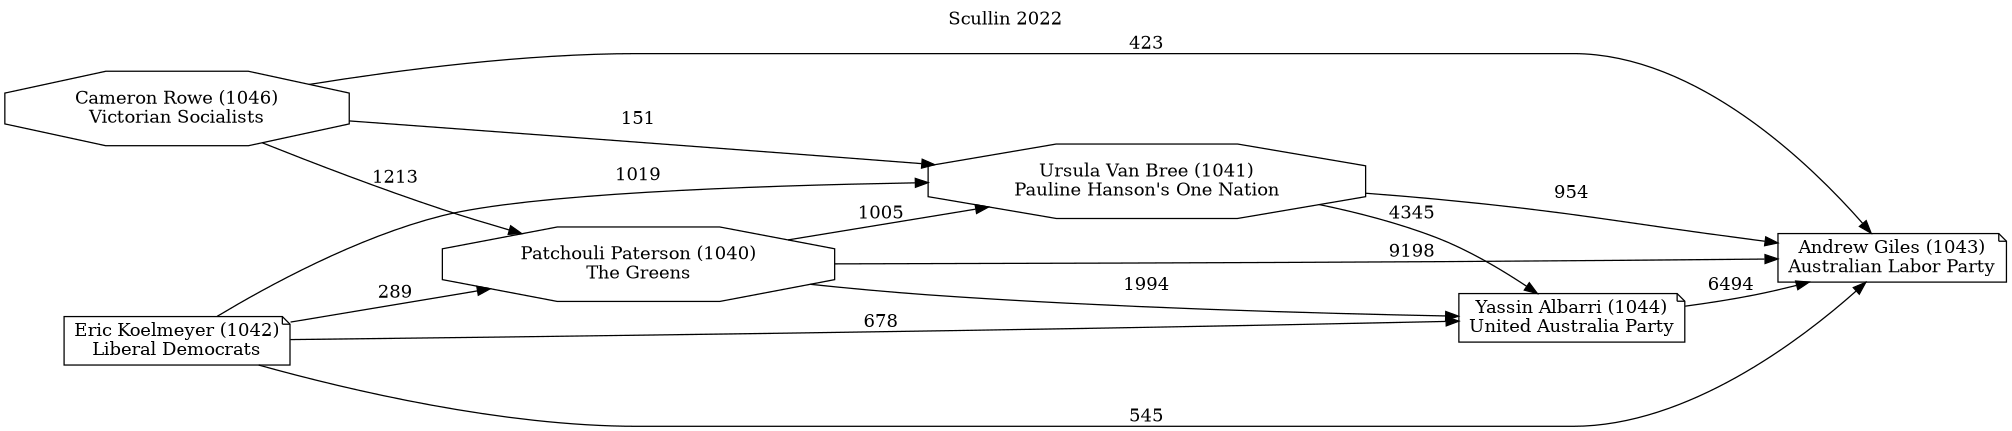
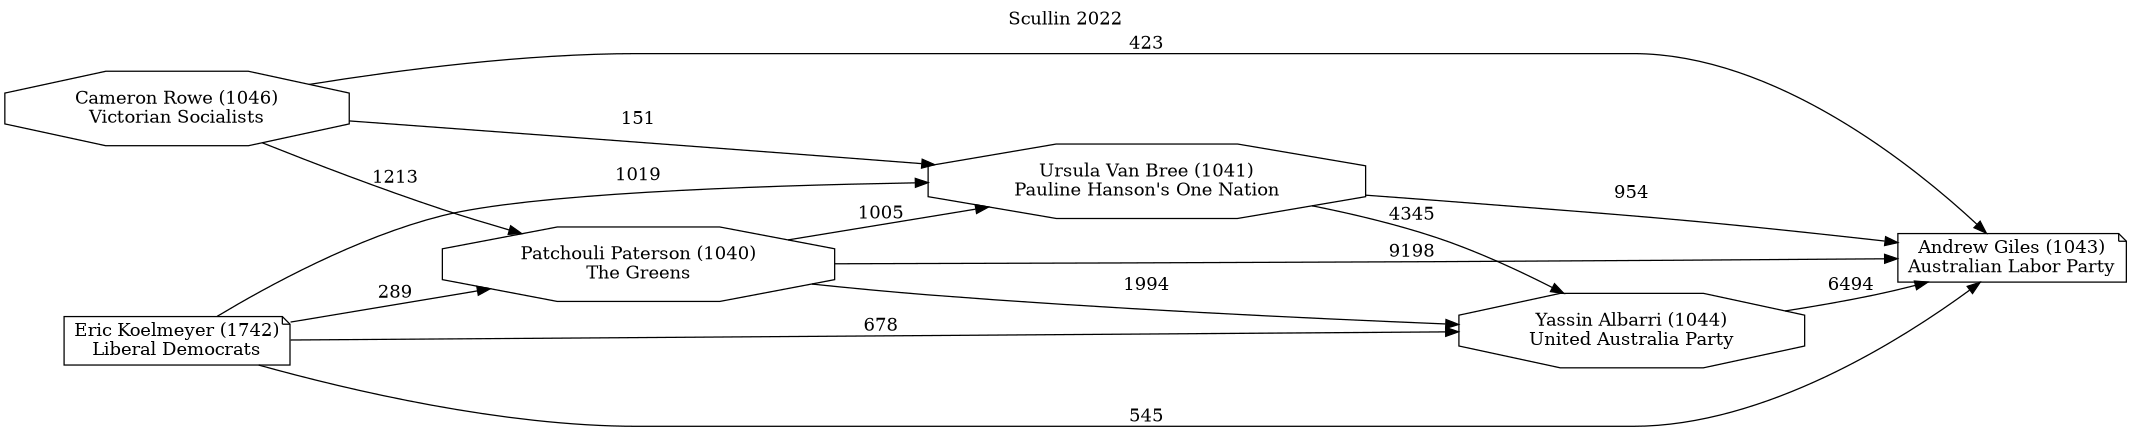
node "Yassin Albarri (1044) United Australia Party": shape note -> octagon
node "Eric Koelmeyer (1042) Liberal Democrats": label "Eric Koelmeyer (1042) Liberal Democrats" -> "Eric Koelmeyer (1742) Liberal Democrats"
